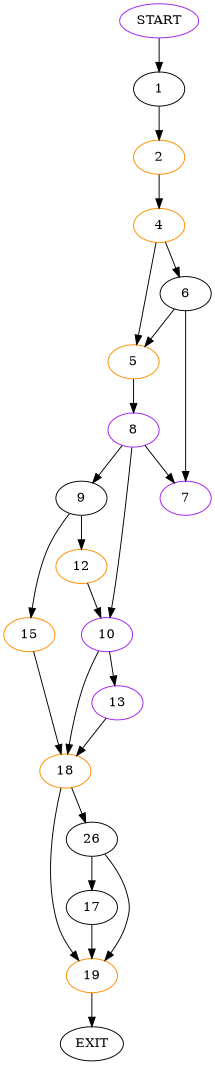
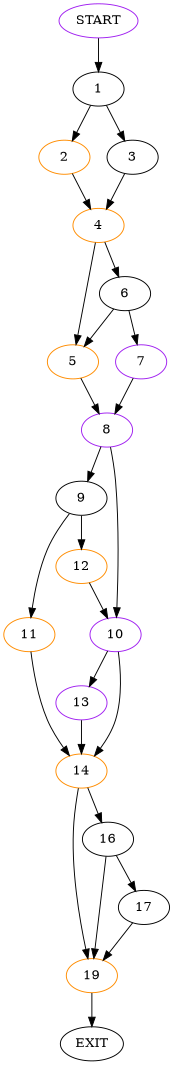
node "3": added
edge "8" -> "7": reversed
node "15": label "15" -> "11"
node "18": label "18" -> "14"
node "26": label "26" -> "16"
